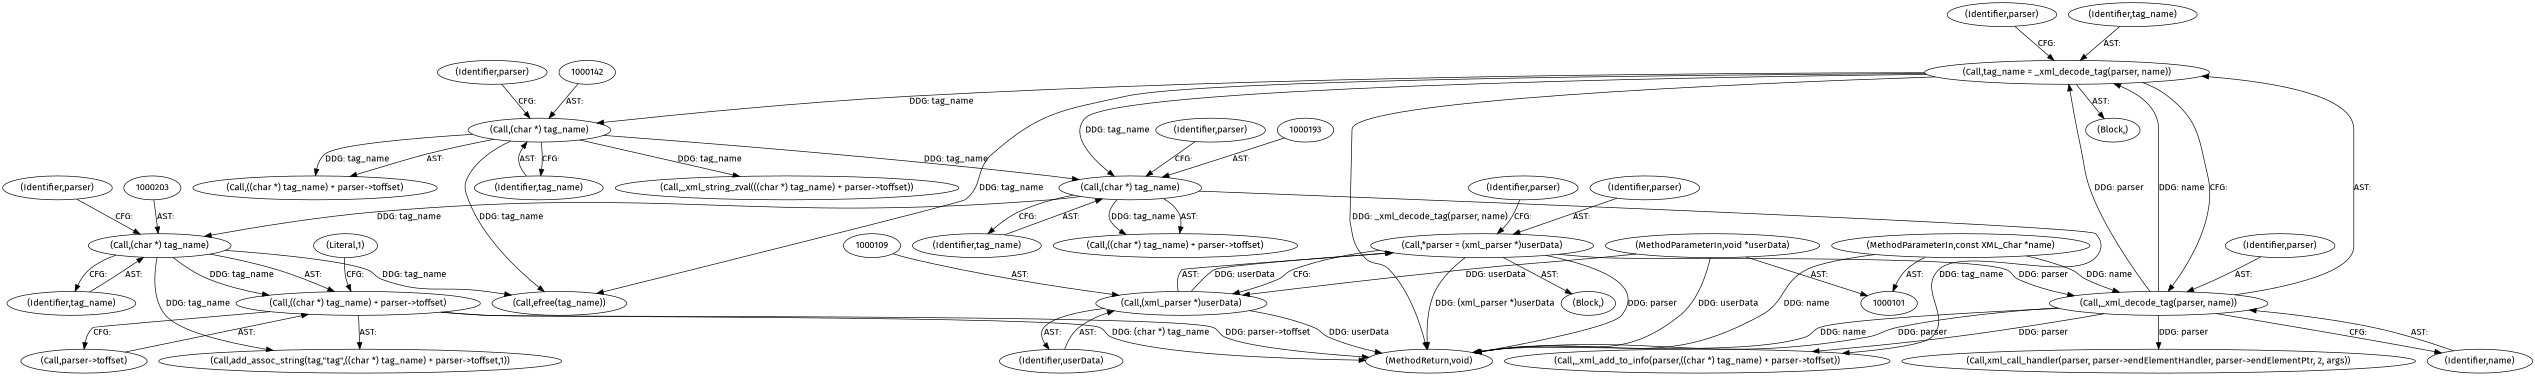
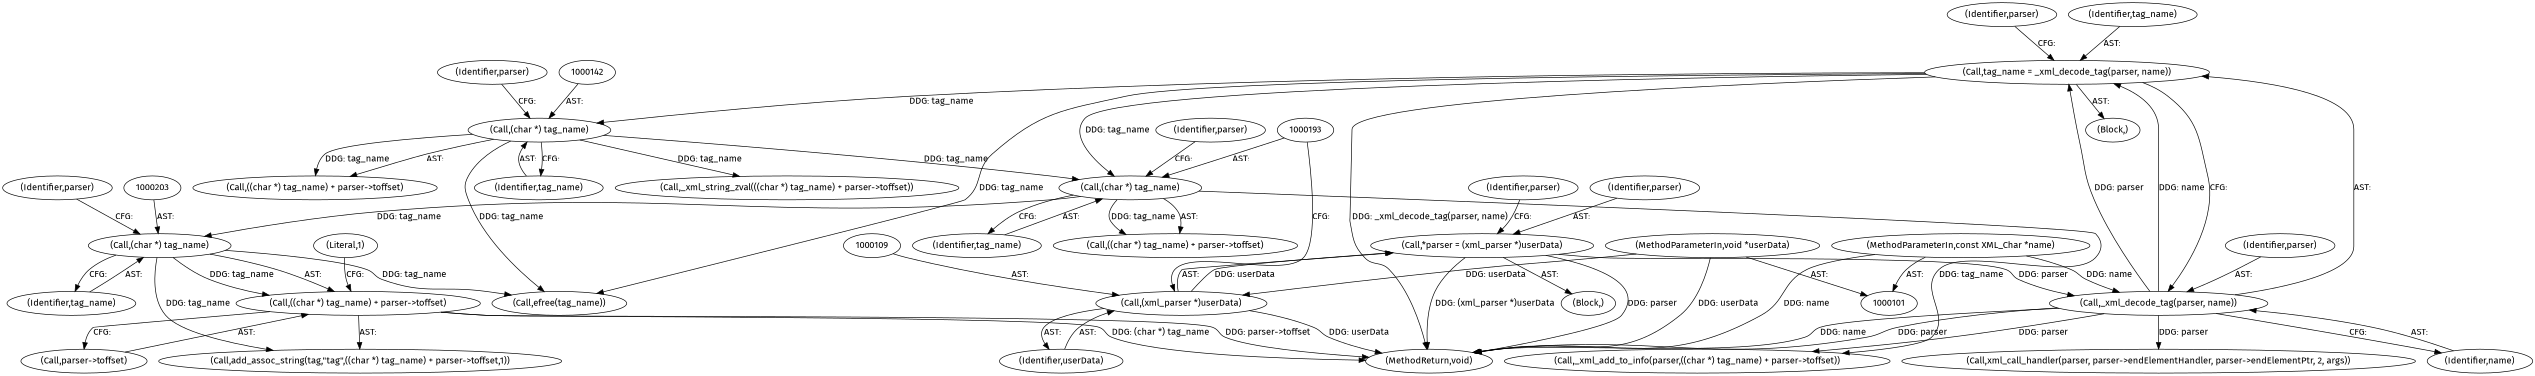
edge "(Call,*parser = (xml_parser *)userData)" -> "(Call,(xml_parser *)userData)": now "1000193" -> "(Call,(xml_parser *)userData)"
